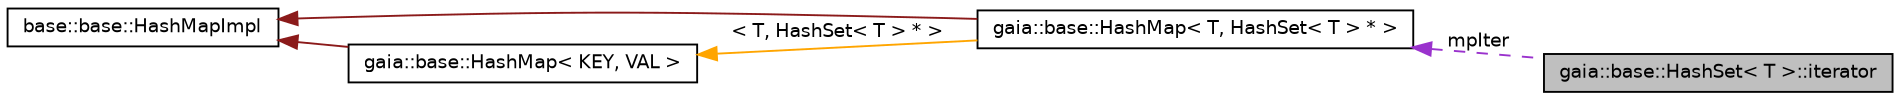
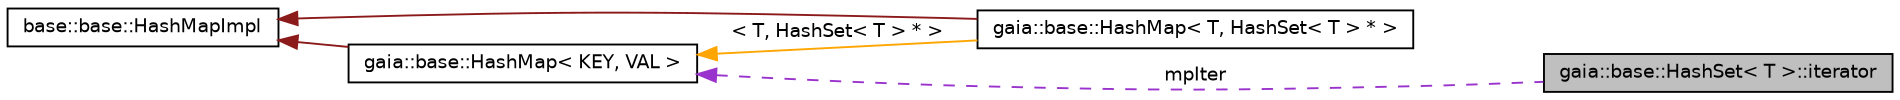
edge "gaia::base::HashSet< T >::iterator" -> "gaia::base::HashMap< T, HashSet< T > * >": now "gaia::base::HashSet< T >::iterator" -> "gaia::base::HashMap< KEY, VAL >"
